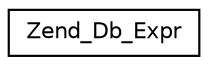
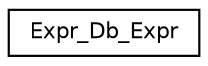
node "Zend_Db_Expr": label "Zend_Db_Expr" -> "Expr_Db_Expr"
